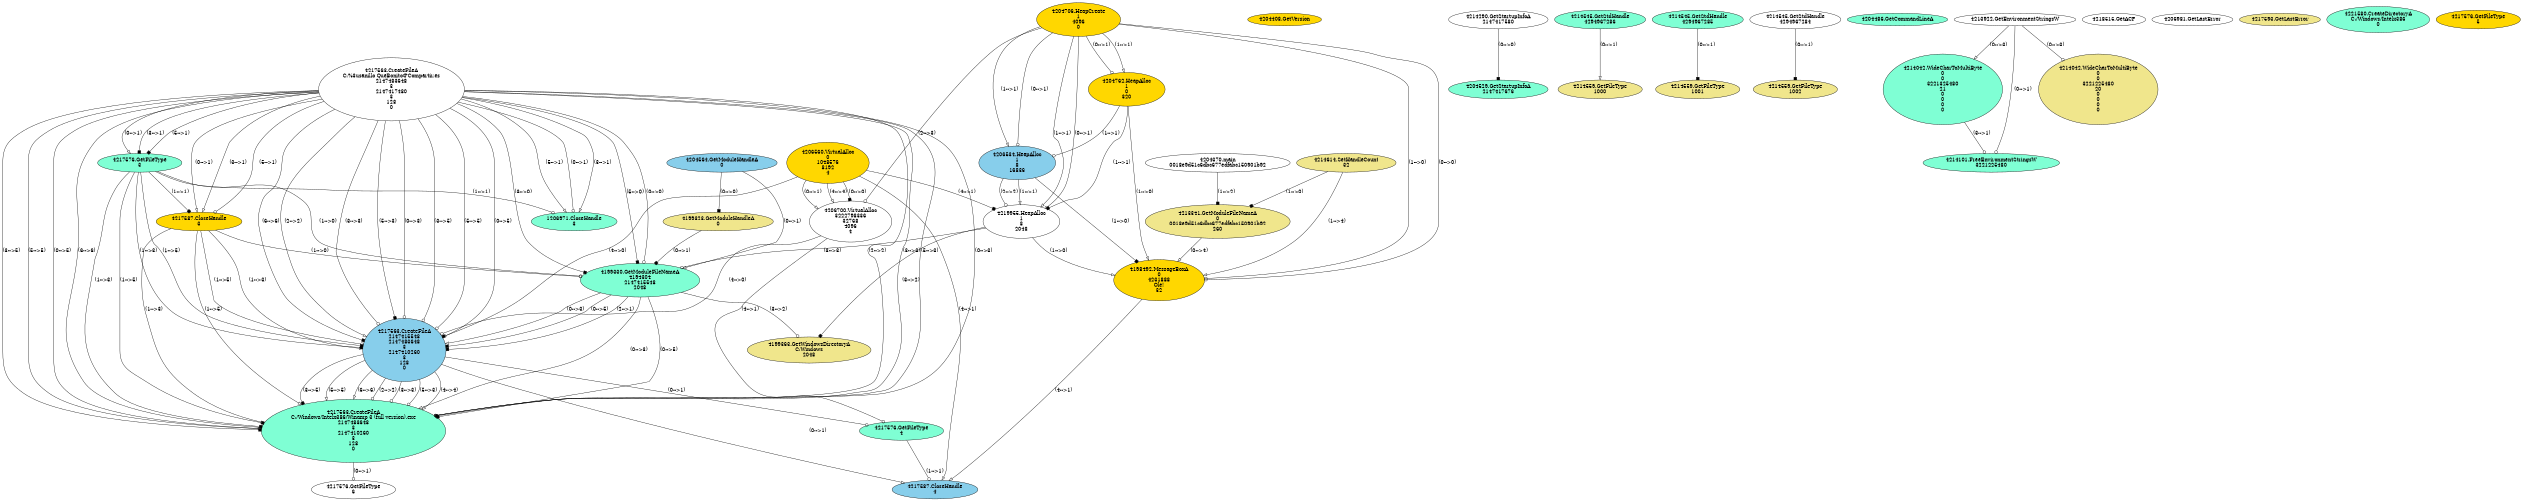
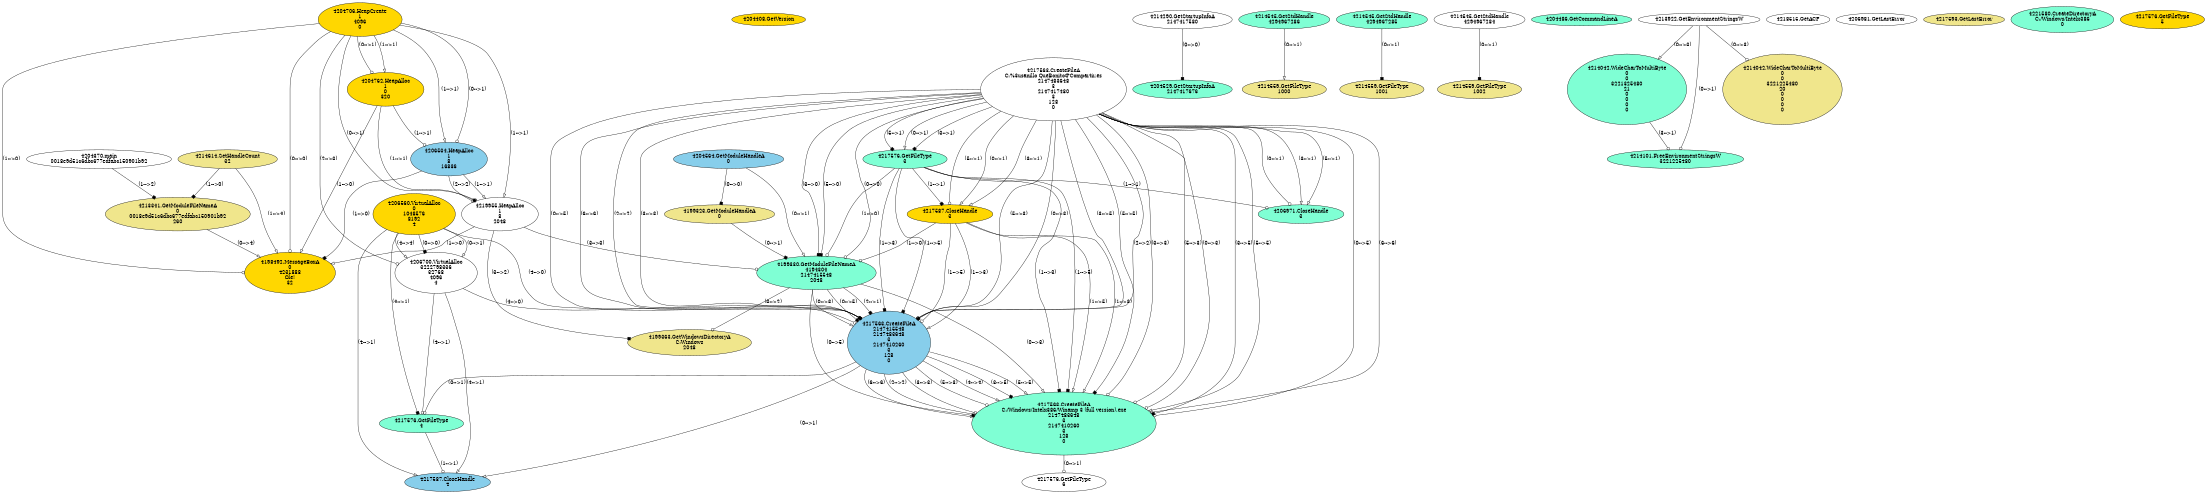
edge "4206560.VirtualAlloc 0 1048576 8192 4" -> "4219955.HeapAlloc 1 8 2048": now "4206560.VirtualAlloc 0 1048576 8192 4" -> "4217576.GetFileType 4"
node "1206971.CloseHandle 3": label "1206971.CloseHandle 3" -> "4206971.CloseHandle 3"
edge "4198492.MessageBoxA 0 4231888 Ole! 32" -> "4217587.CloseHandle 4": now "4206700.VirtualAlloc 3222798336 32768 4096 4" -> "4217587.CloseHandle 4"
